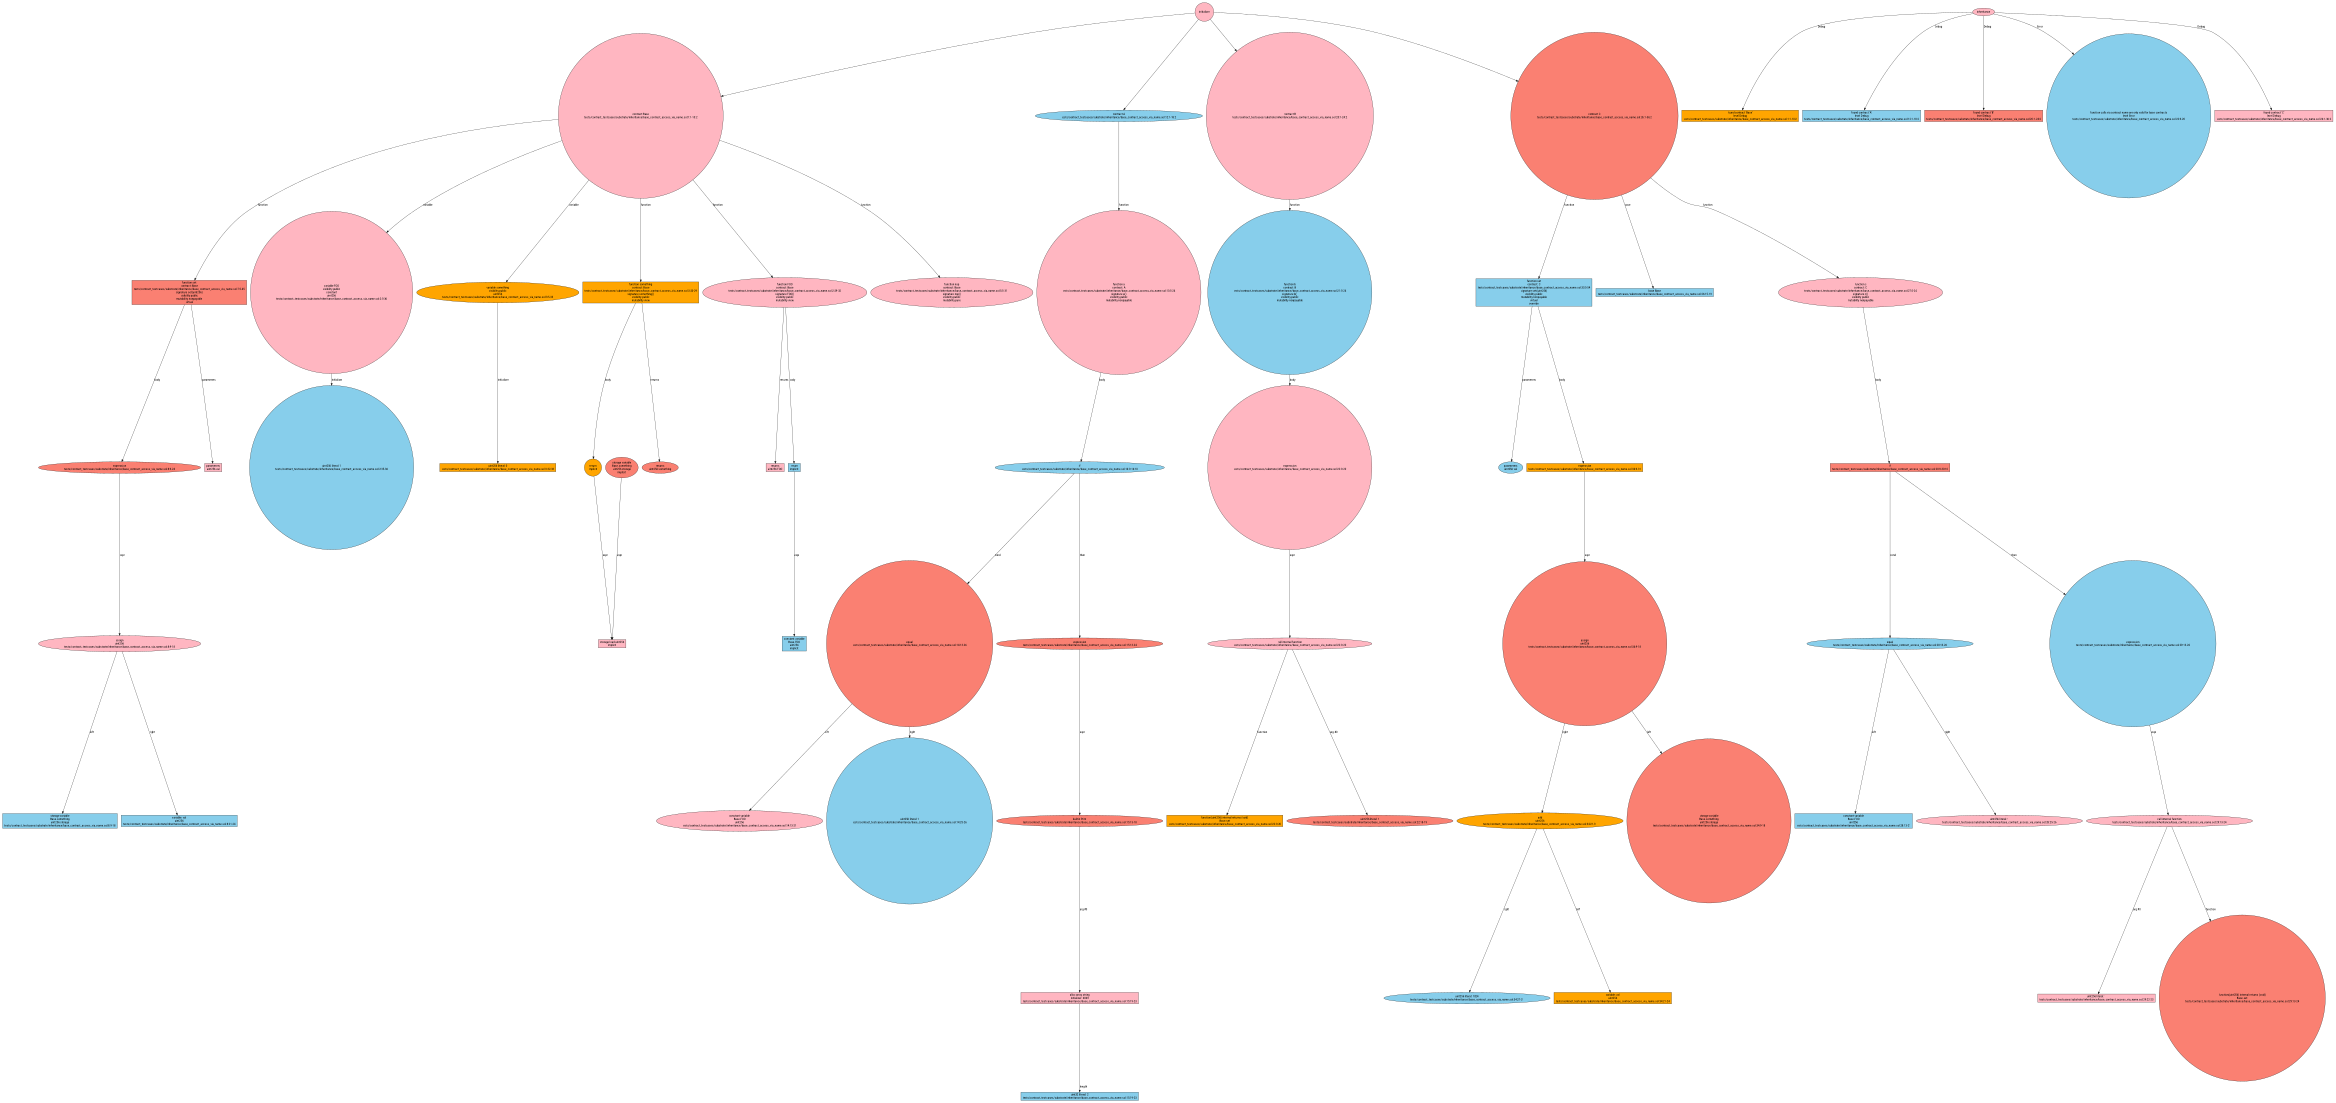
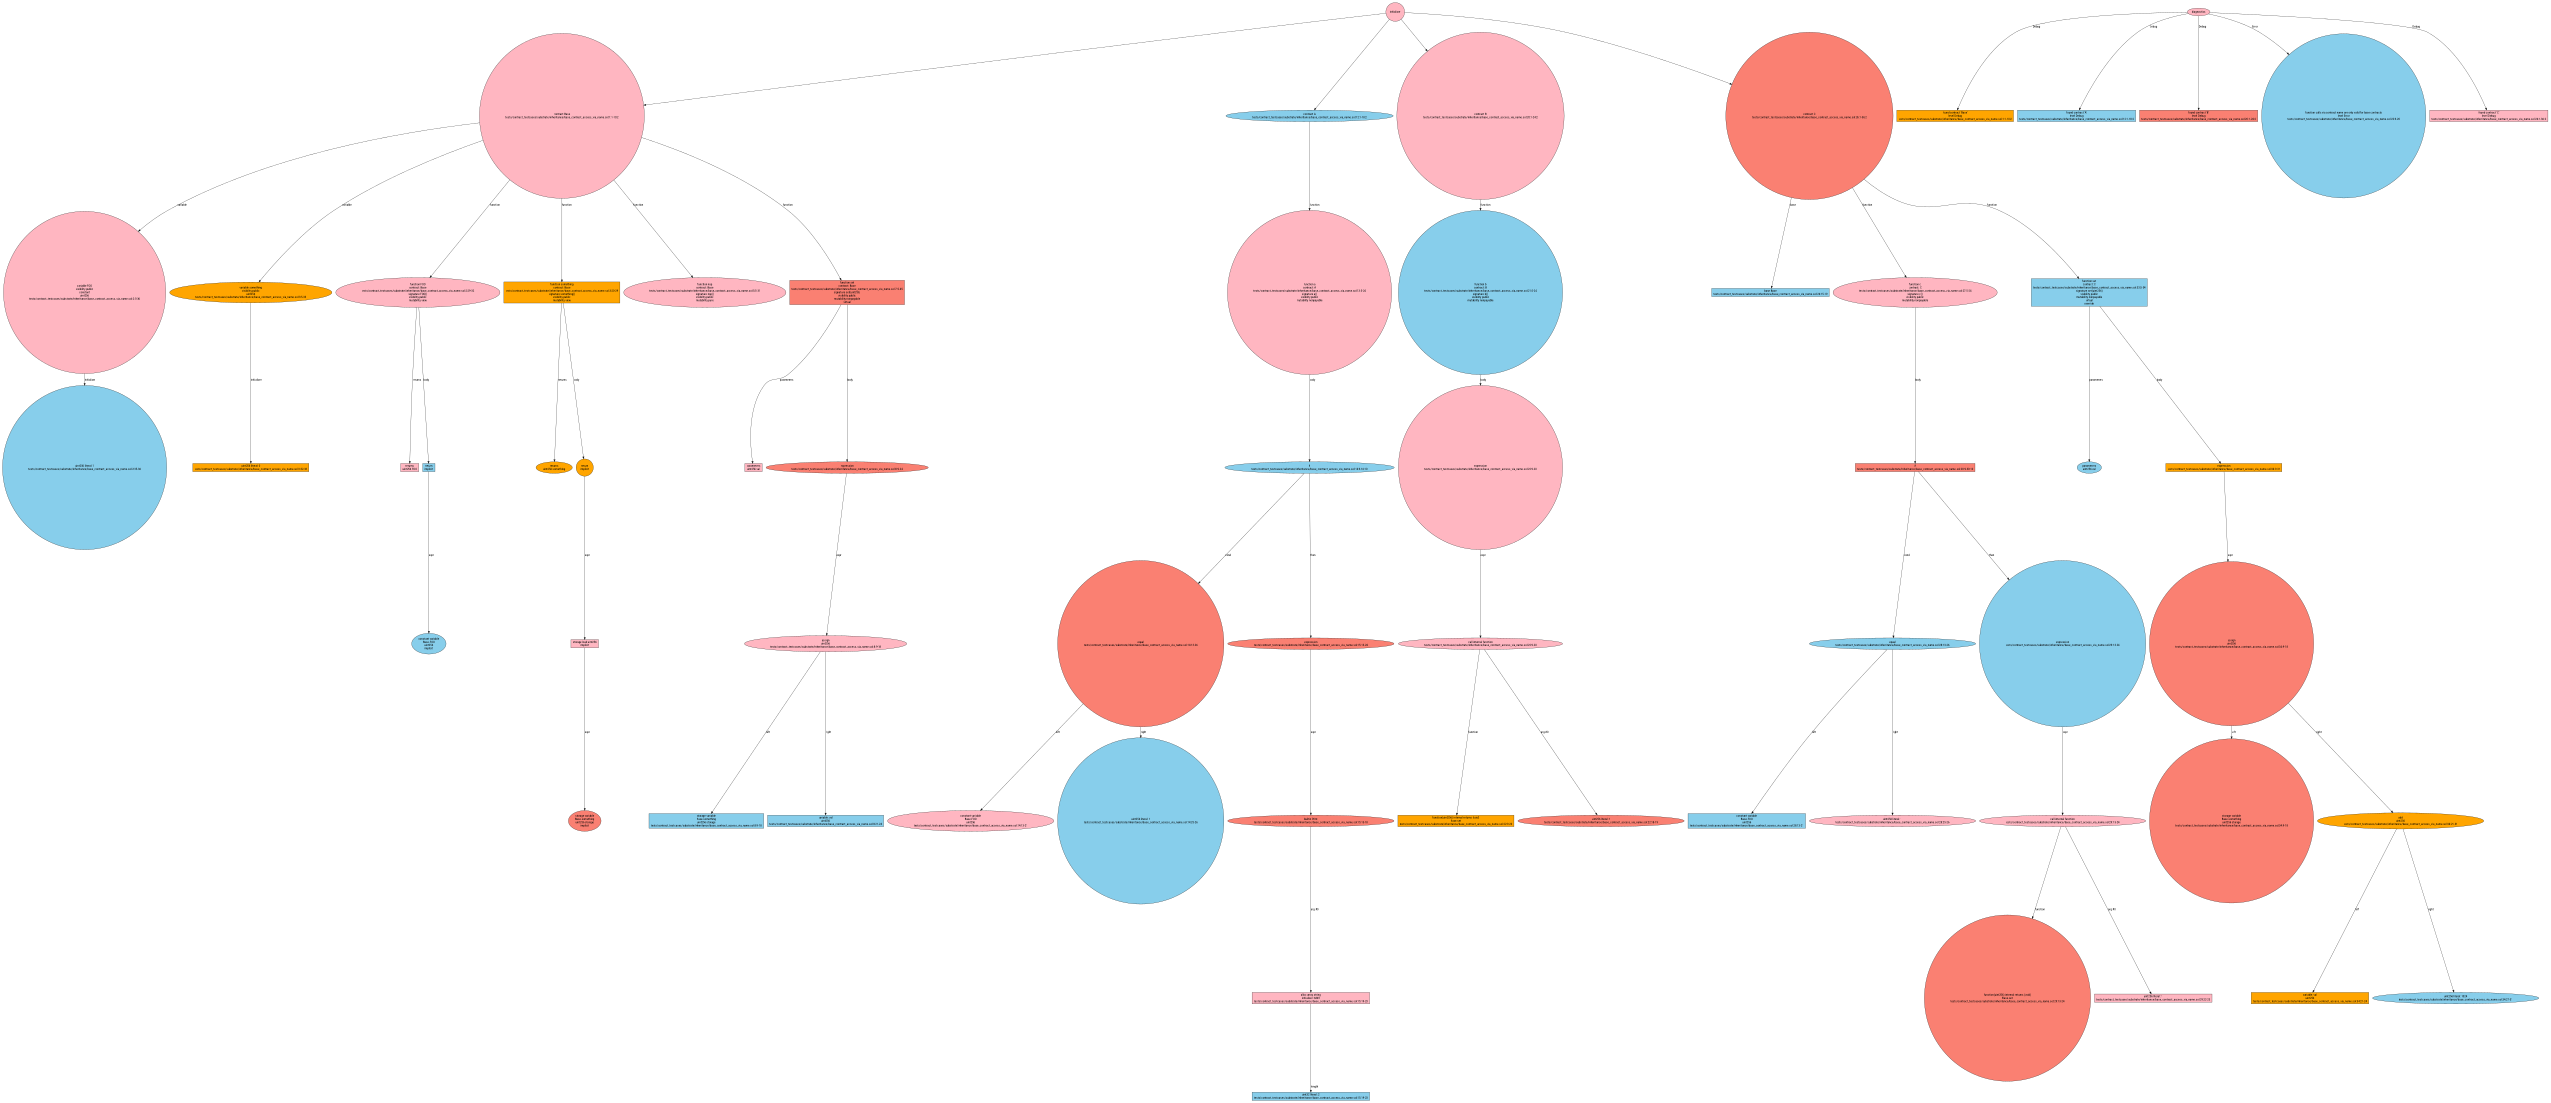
node "inheritance": label "inheritance" -> "diagnostics"
node "returns uint256 something": fillcolor salmon -> orange
edge "storage variable Base.something uint256 storage implicit" -> "storage load uint256 implicit": reversed
node "constant variable Base.FOO uint256 implicit": shape box -> ellipse
